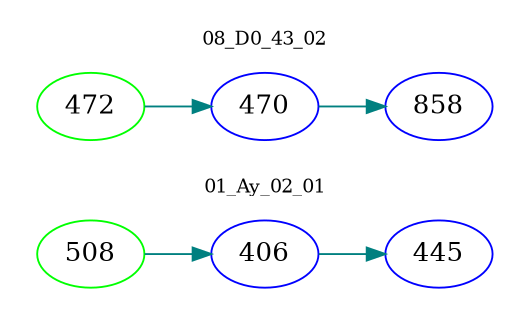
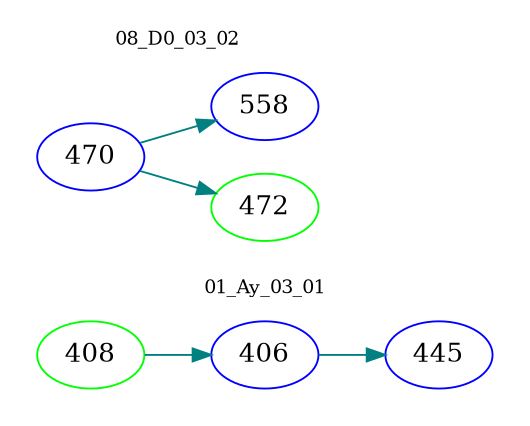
cluster "08_D0_43_02": label "08_D0_43_02" -> "08_D0_03_02"
edge "472" -> "470": reversed
node "858": label "858" -> "558"
cluster "01_Ay_02_01": label "01_Ay_02_01" -> "01_Ay_03_01"
node "508": label "508" -> "408"
